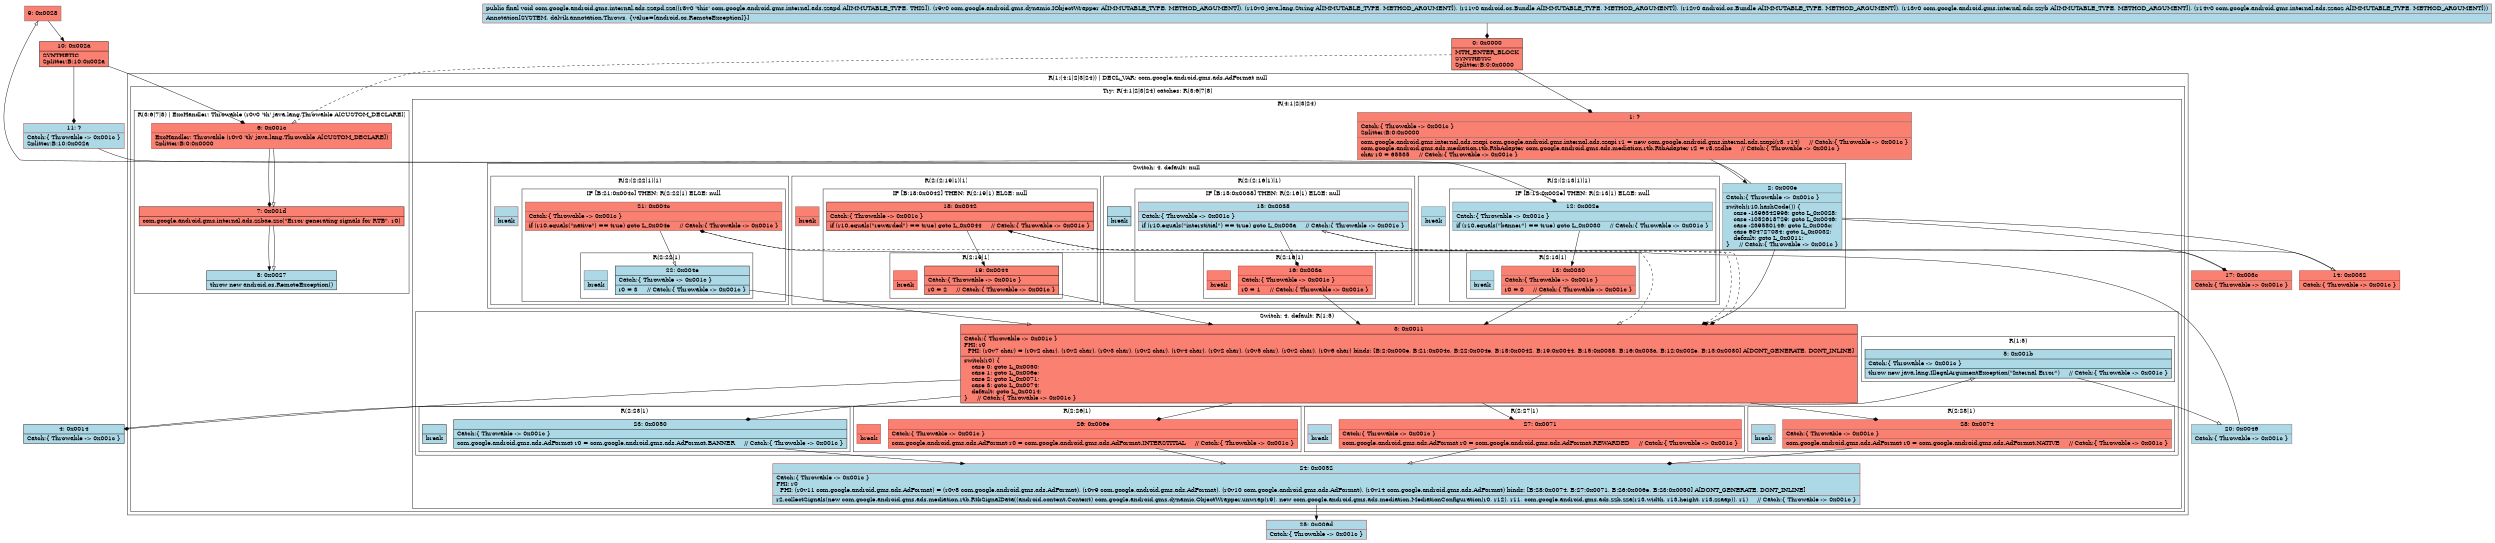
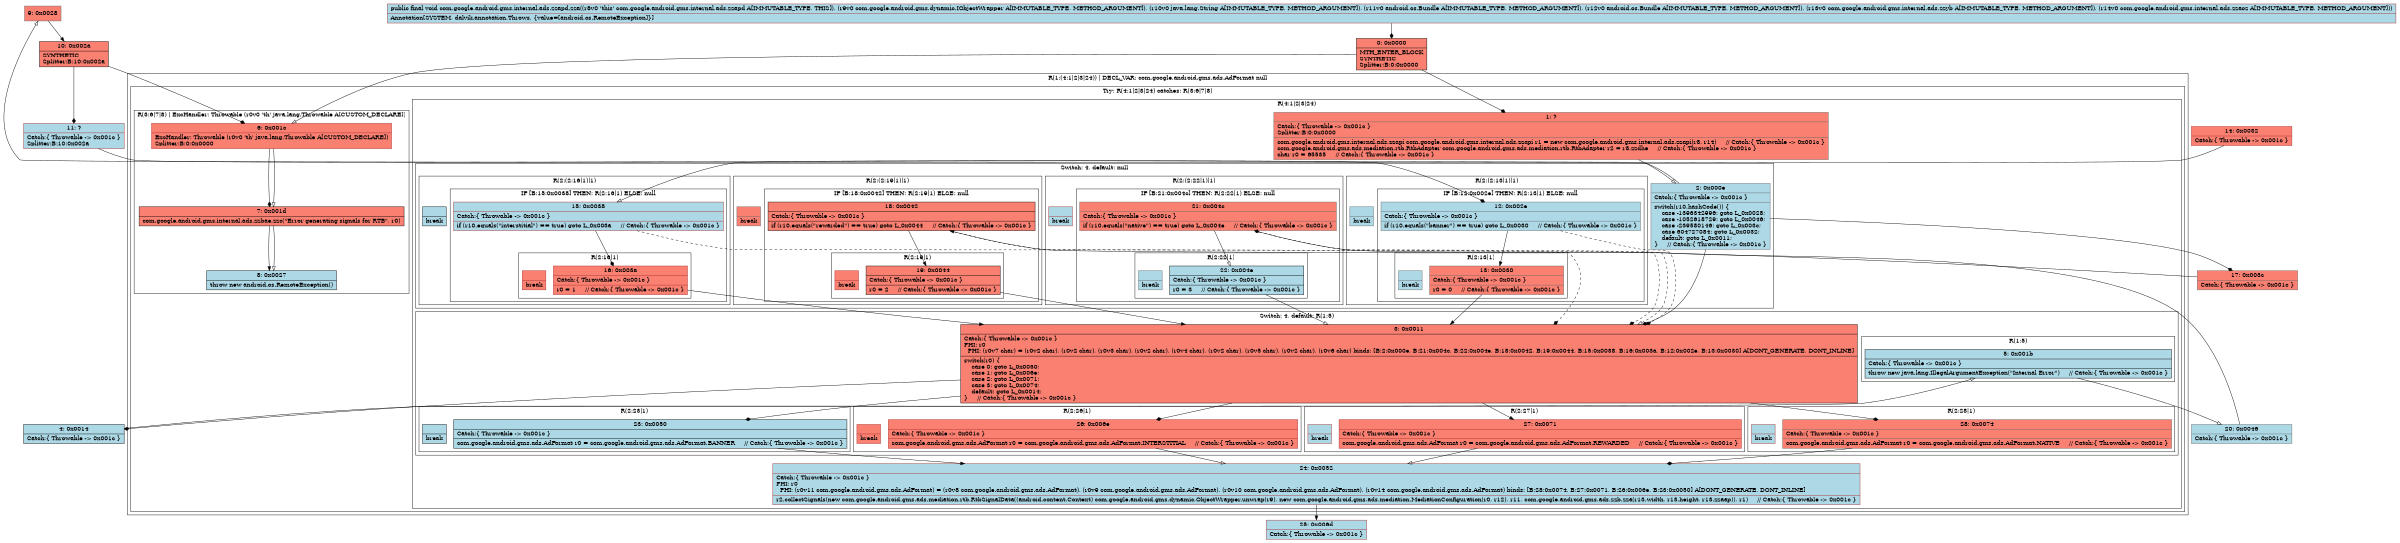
edge "0: 0x0000" -> "6: 0x001c": style dashed -> solid
edge "1: ?" -> "2: 0x000e": arrowhead normal -> onormal
edge "2: 0x000e" -> "14: 0x0032": removed
edge "12: 0x002e" -> "3: 0x0011": added
